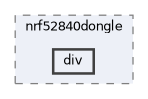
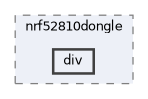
cluster "nrf52840dongle": label "nrf52840dongle" -> "nrf52810dongle"
